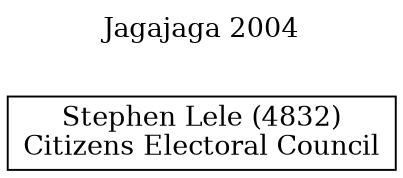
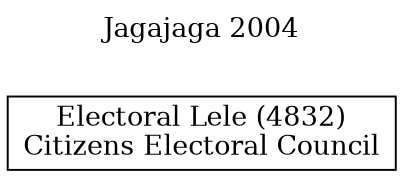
node "Stephen Lele (4832) Citizens Electoral Council": label "Stephen Lele (4832) Citizens Electoral Council" -> "Electoral Lele (4832) Citizens Electoral Council"
